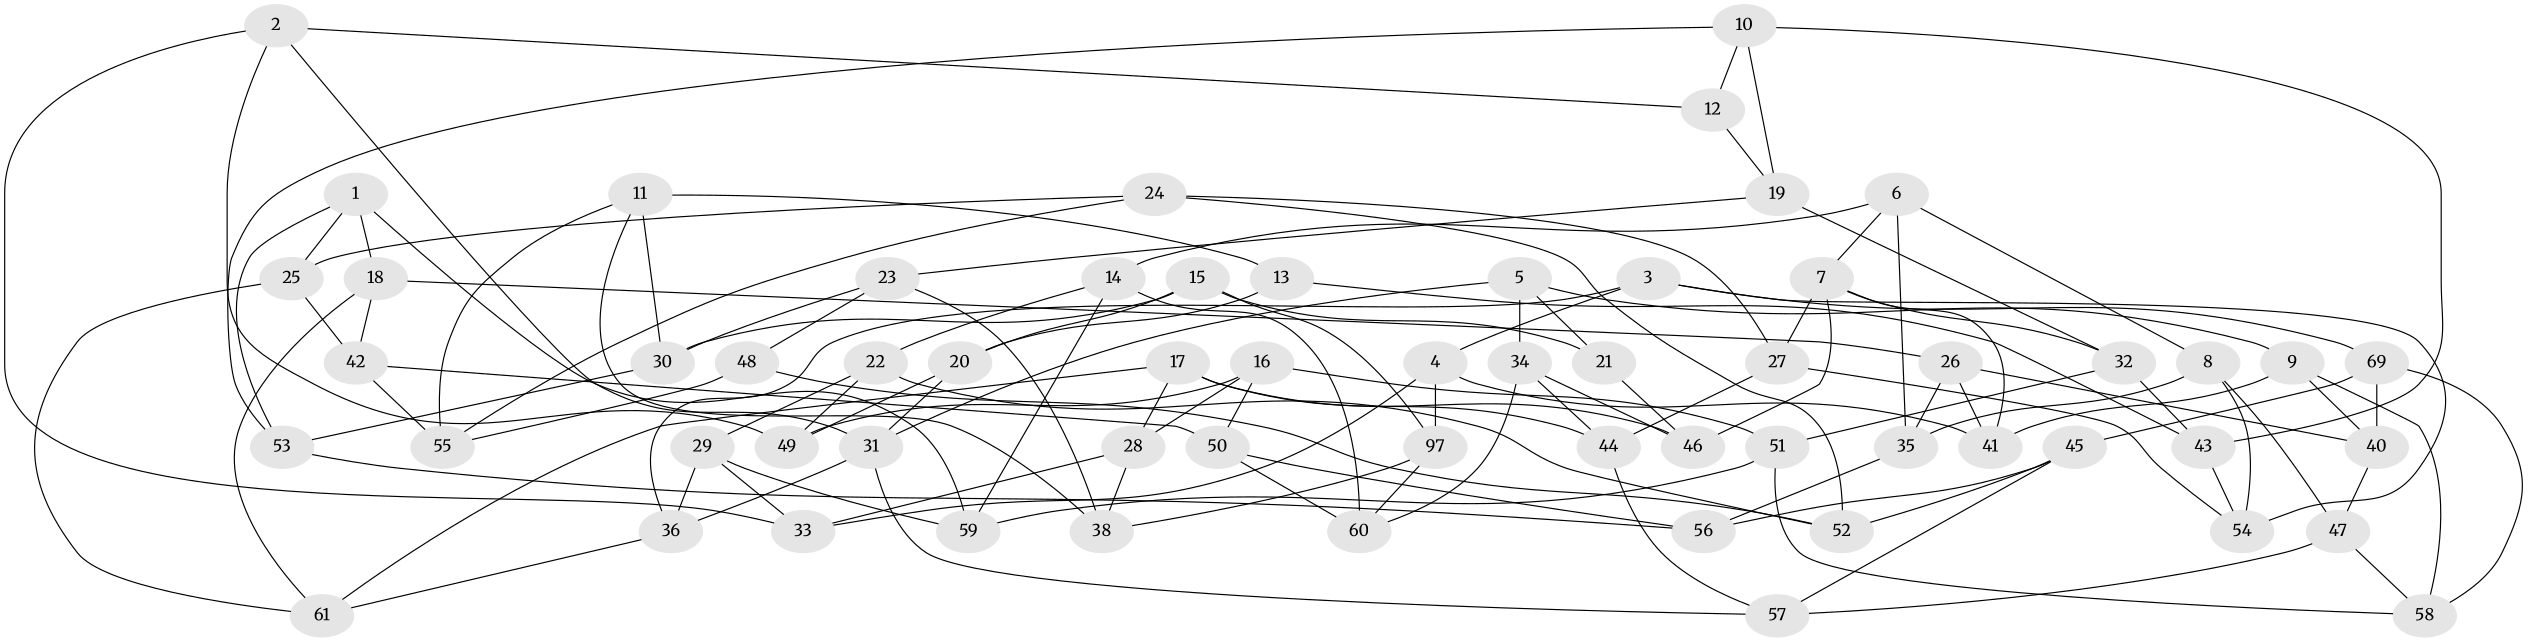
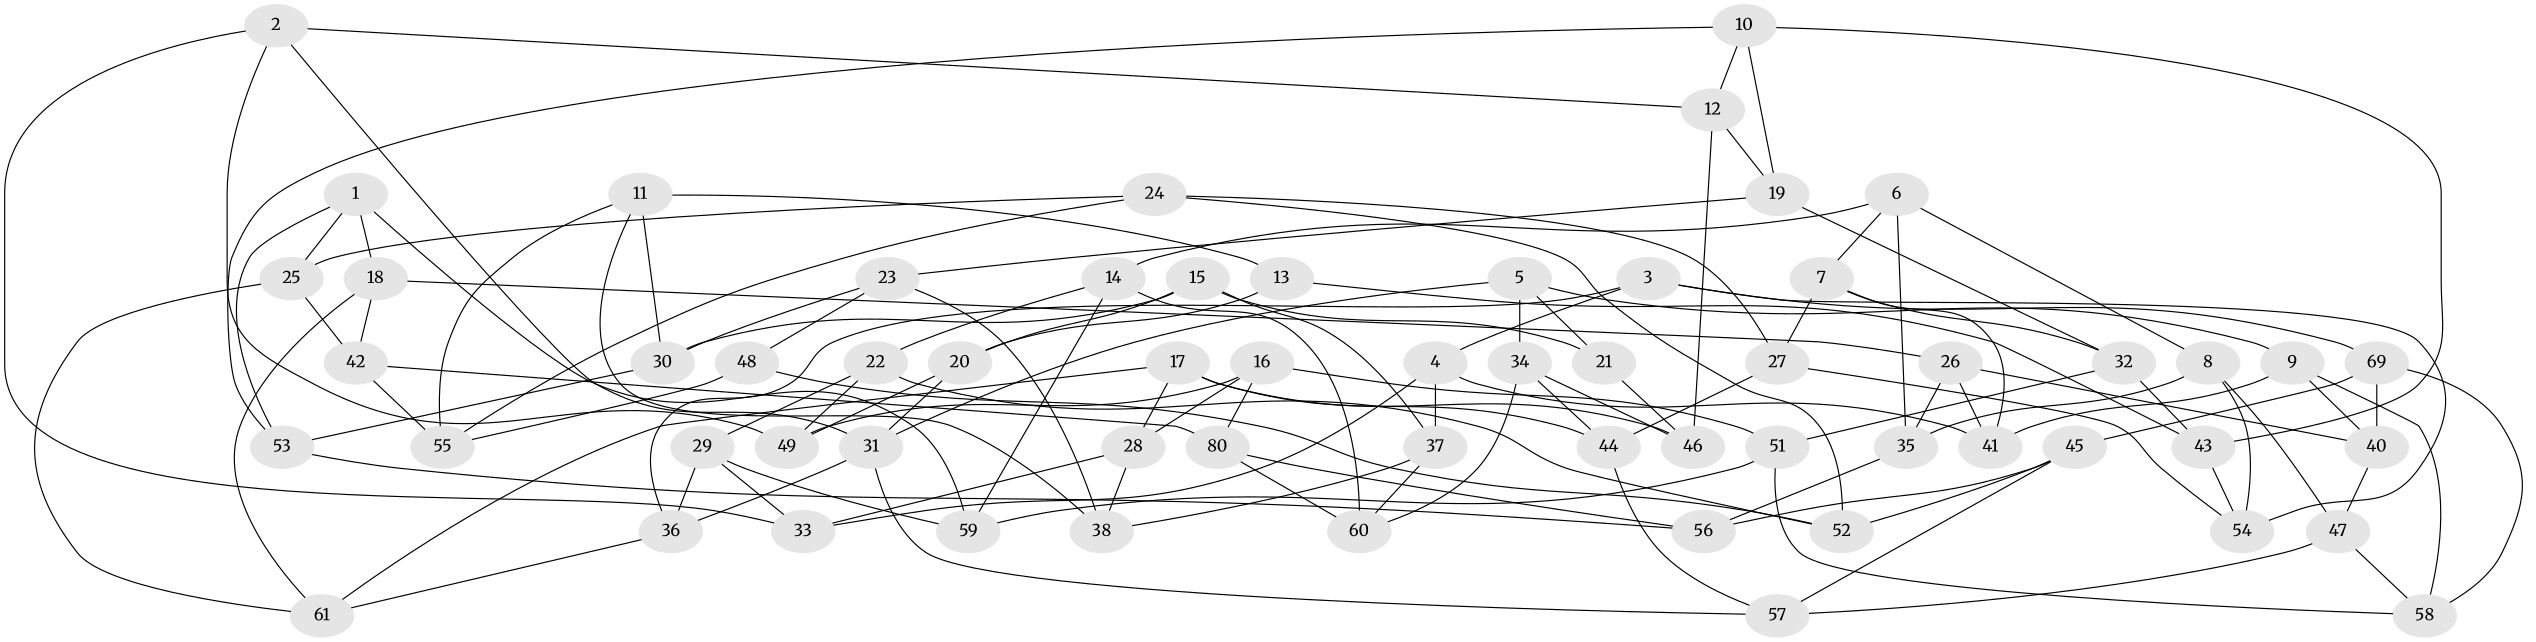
edge "7" -- "46": now "12" -- "46"
node "50": label "50" -> "80"
node "97": label "97" -> "37"
